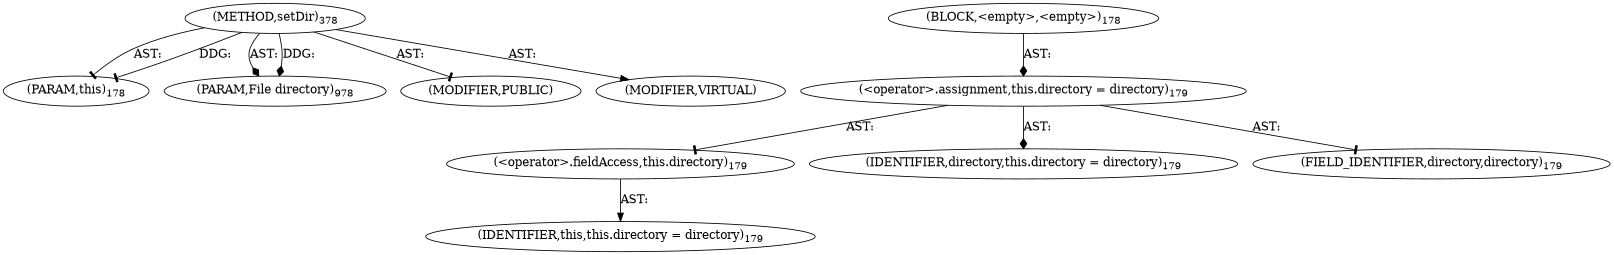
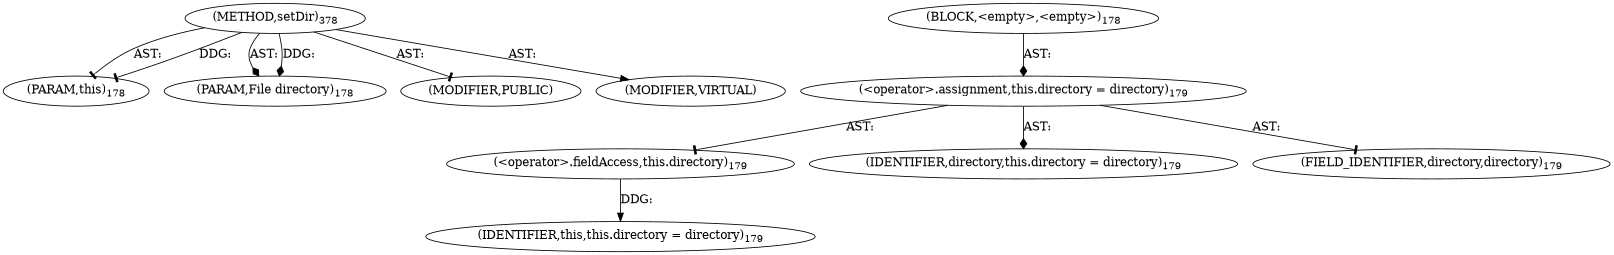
node "(PARAM,File directory)": text "978" -> "178"
edge "(<operator>.fieldAccess,this.directory)" -> "(IDENTIFIER,this,this.directory = directory)": label "AST: " -> "DDG: "
